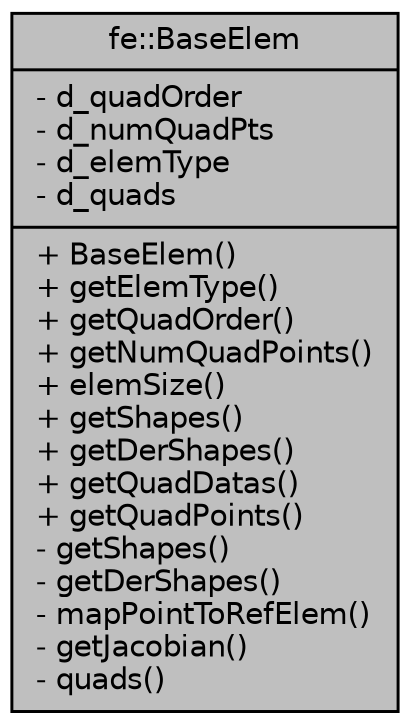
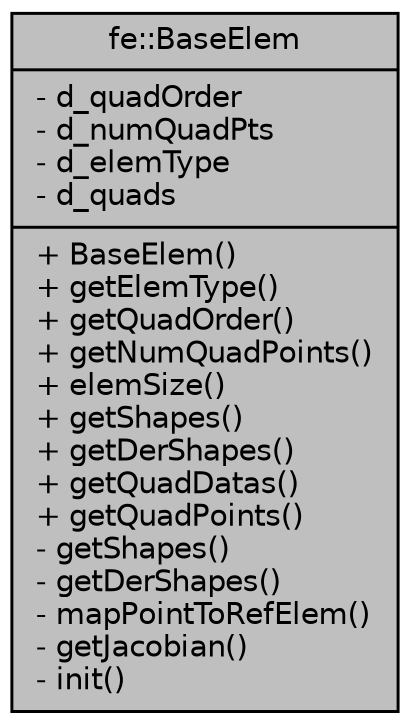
node "fe::BaseElem": text "- quads()" -> "- init()"
